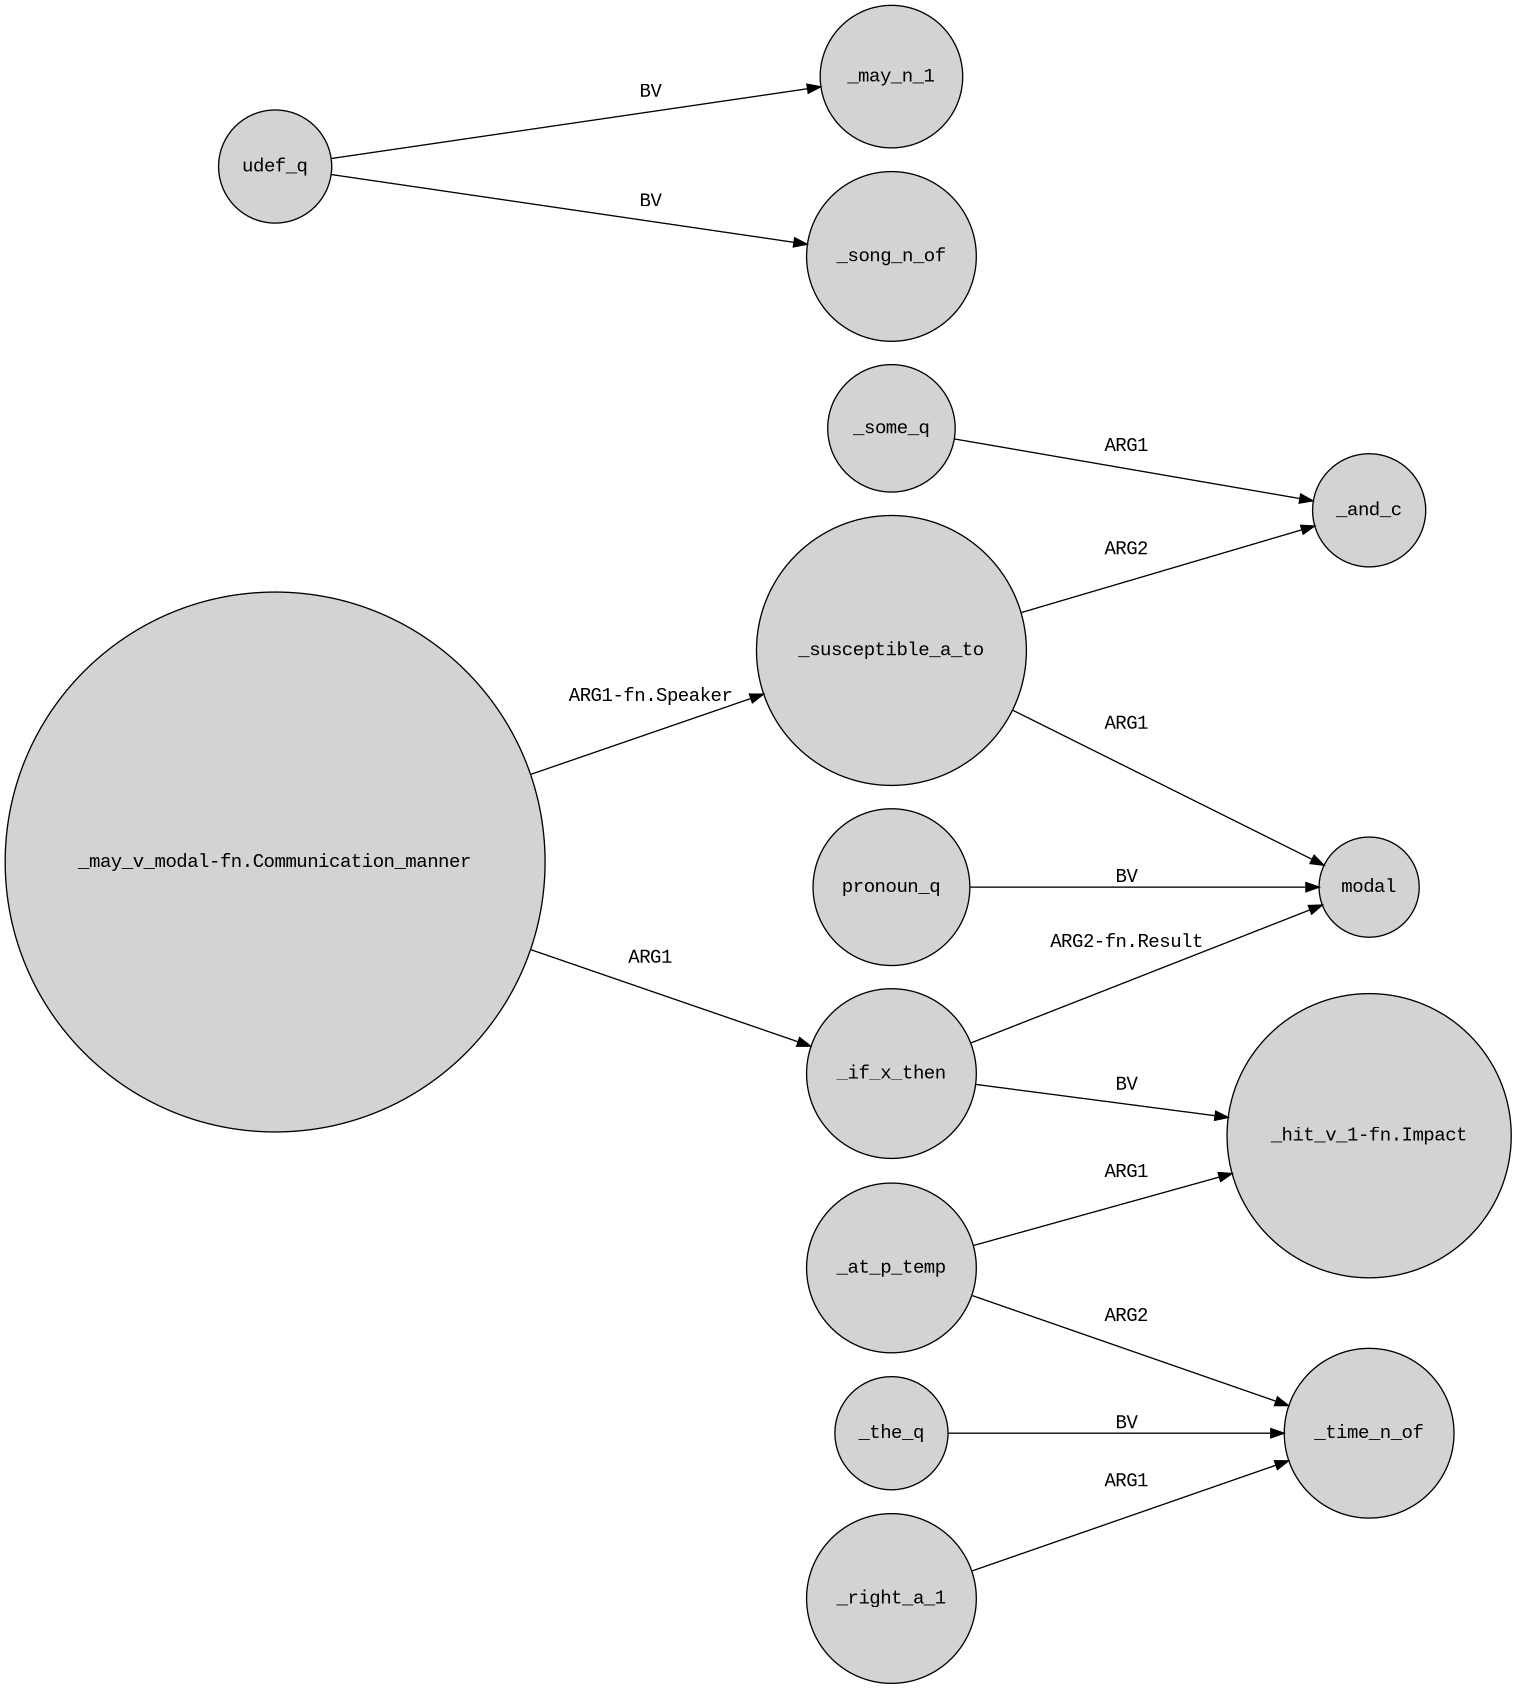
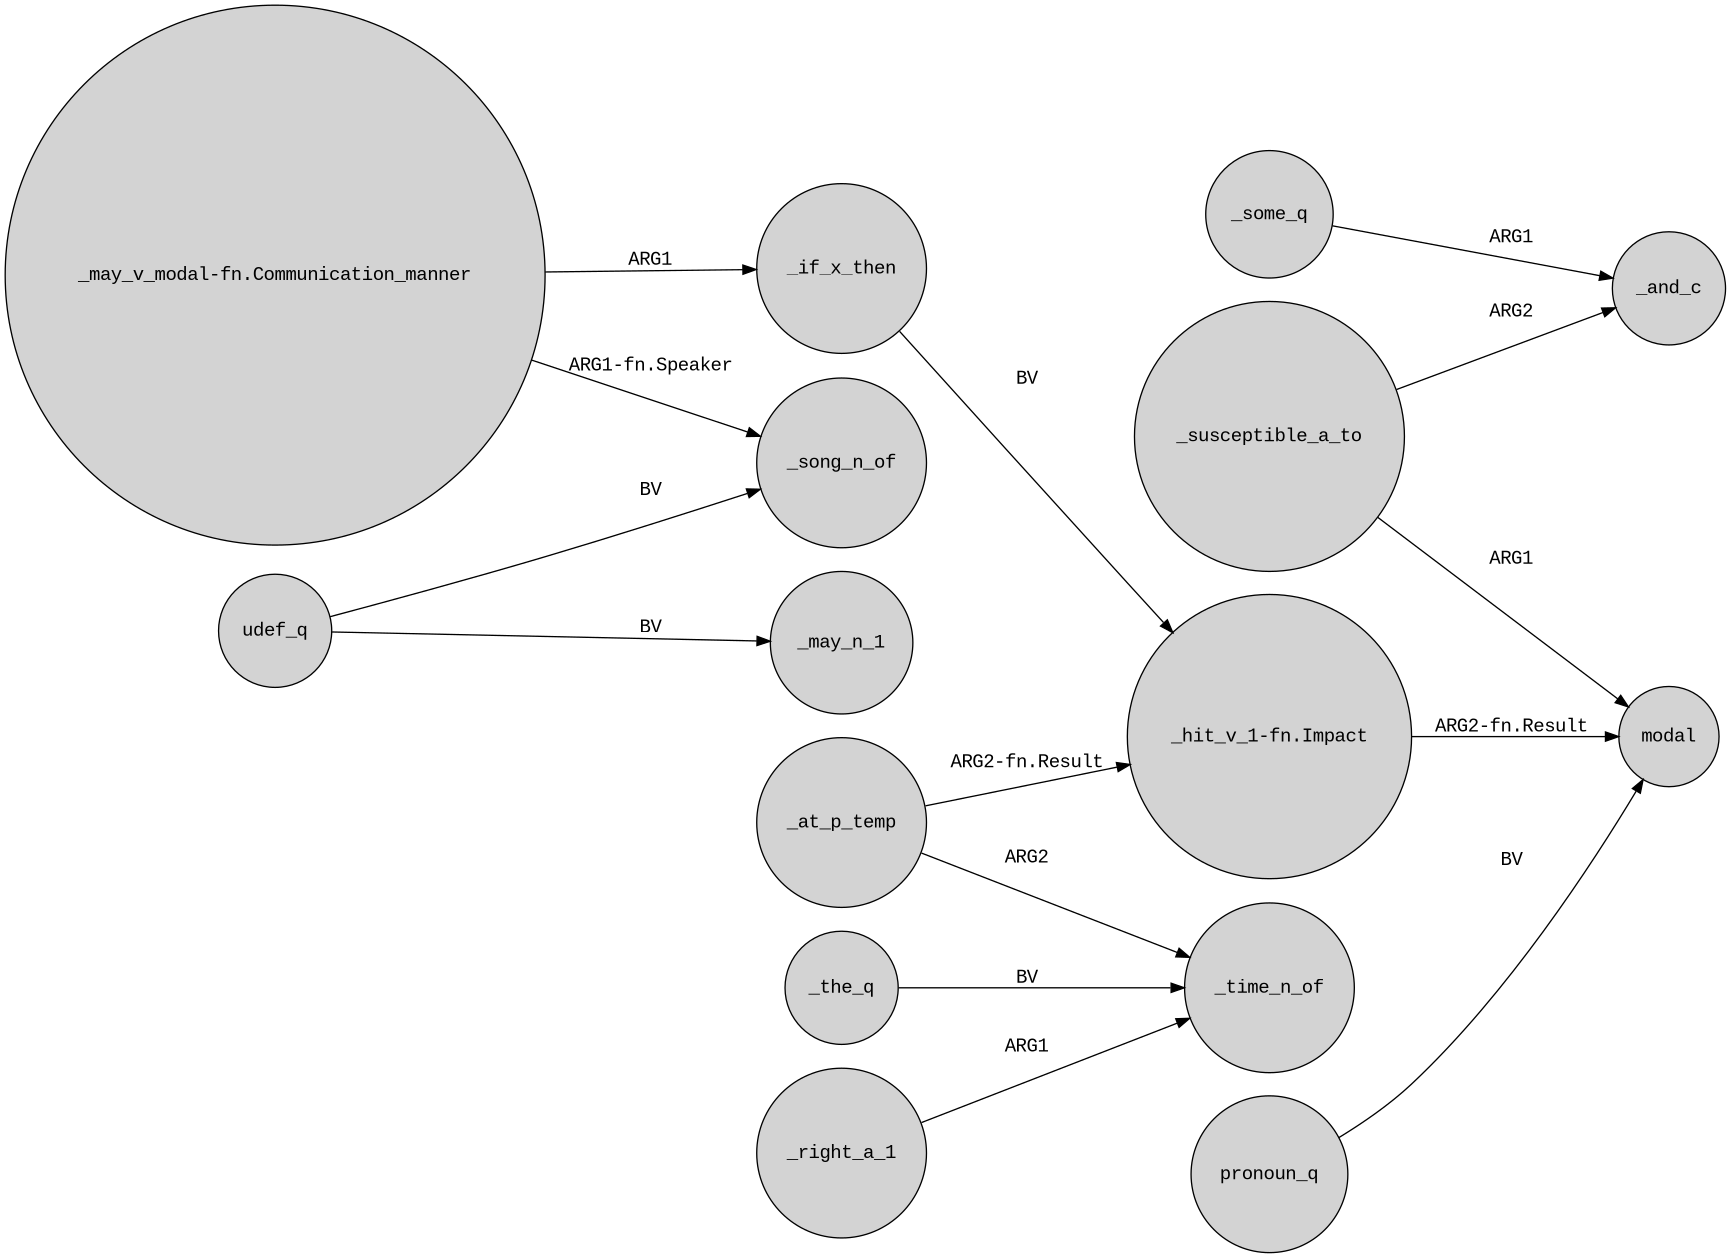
edge "_may_v_modal-fn.Communication_manner" -> "_susceptible_a_to": now "_may_v_modal-fn.Communication_manner" -> "_song_n_of"
edge "_if_x_then" -> "modal": now "_hit_v_1-fn.Impact" -> "modal"
edge "_at_p_temp" -> "_hit_v_1-fn.Impact": label "ARG1" -> "ARG2-fn.Result"
